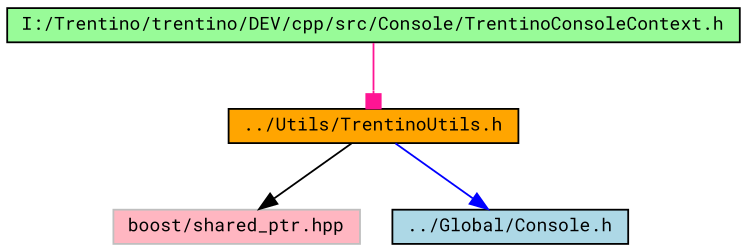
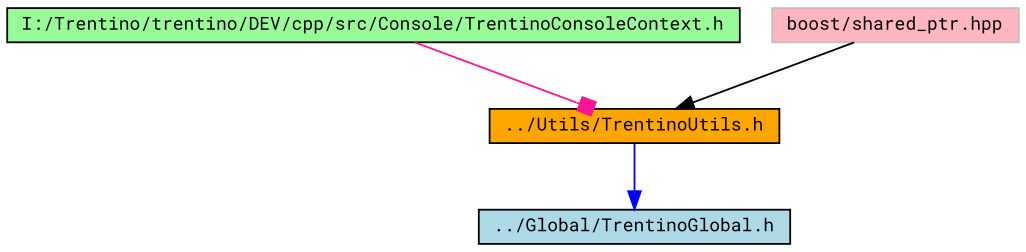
edge "../Utils/TrentinoUtils.h" -> "boost/shared_ptr.hpp": reversed
node "../Global/Console.h": label "../Global/Console.h" -> "../Global/TrentinoGlobal.h"
